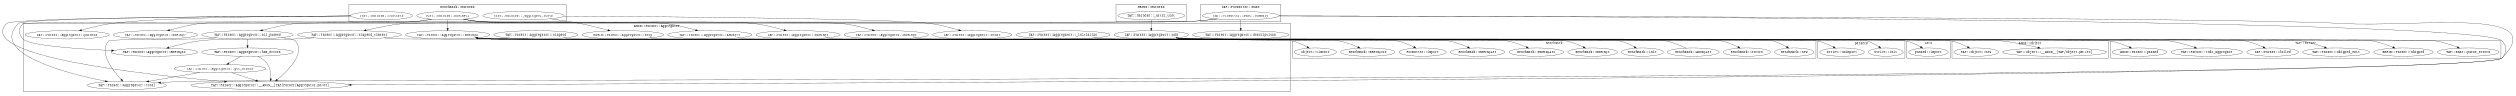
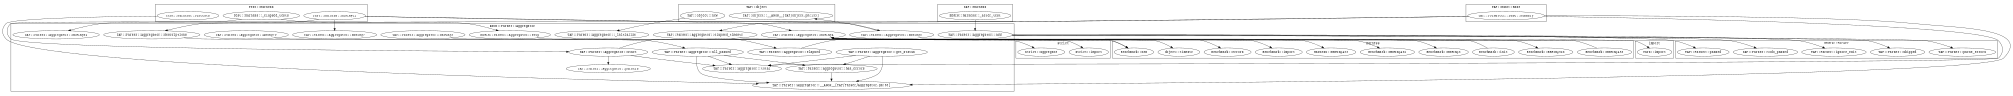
cluster "Benchmark::Harness": label "Benchmark::Harness" -> "Test::Harness"
cluster "BEGIN::Harness": label "BEGIN::Harness" -> "TAP::Harness"
cluster "TAP::Formatter::Base": label "TAP::Formatter::Base" -> "TAP::Base::Base"
node "Test::Harness::_aggregate_tests": label "Test::Harness::_aggregate_tests" -> "Test::Harness::_elapsed_tests"
node "TAP::Harness::_after_test": label "TAP::Harness::_after_test" -> "BEGIN::Harness::_after_test"
edge "Test::Harness::runtests" -> "TAP::Parser::Aggregator::parsers": now "TAP::Parser::Aggregator::start" -> "TAP::Parser::Aggregator::parsers"
edge "Test::Harness::BEGIN@11" -> "TAP::Parser::Aggregator::ANON@79": removed
edge "Test::Harness::BEGIN@11" -> "TAP::Parser::Aggregator::BEGIN@3": removed
edge "TAP::Formatter::Base::summary" -> "TAP::Parser::Aggregator::all_passed": now "TAP::Parser::Aggregator::descriptions" -> "TAP::Parser::Aggregator::all_passed"
edge "Test::Harness::runtests" -> "TAP::Parser::Aggregator::total": now "TAP::Parser::Aggregator::start" -> "TAP::Parser::Aggregator::total"
edge "TAP::Parser::Aggregator::elapsed_timestr" -> "TAP::Parser::Aggregator::BEGIN@62": now "TAP::Parser::Aggregator::elapsed_timestr" -> "TAP::Parser::Aggregator::elapsed"
edge "TAP::Parser::Aggregator::start" -> "Benchmark::new": added
edge "TAP::Parser::Aggregator::BEGIN@4" -> "Benchmark::init": reversed
edge "TAP::Parser::Aggregator::_initialize" -> "TAP::Object::new": reversed
edge "TAP::Parser::Aggregator::add" -> "TAP::Object::__ANON__[TAP/Object.pm:153]": now "TAP::Parser::Aggregator::BEGIN@5" -> "TAP::Object::__ANON__[TAP/Object.pm:153]"
cluster "Benchmark": label "Benchmark" -> "Harness"
cluster "parsers": label "parsers" -> "strict"
cluster "vars": label "vars" -> "import"
cluster "ANON::Object": label "ANON::Object" -> "TAP::Object"
cluster "TAP::Parser": label "TAP::Parser" -> "BEGIN::Parser"
node "Formatter::import": label "Formatter::import" -> "Benchmark::import"
node "Benchmark::BEGIN@433": label "Benchmark::BEGIN@433" -> "Harness::BEGIN@433"
node "Benchmark::ANON@453": label "Benchmark::ANON@453" -> "Benchmark::BEGIN@453"
node "strict::unimport": label "strict::unimport" -> "strict::aggregate"
node "strict::init": label "strict::init" -> "strict::import"
node "passed::import": label "passed::import" -> "vars::import"
node "ANON::Parser::passed": label "ANON::Parser::passed" -> "TAP::Parser::passed"
node "TAP::Parser::todo_aggregate": label "TAP::Parser::todo_aggregate" -> "TAP::Parser::todo_passed"
node "TAP::Parser::failed": removed
node "TAP::Parser::skipped_exit": label "TAP::Parser::skipped_exit" -> "TAP::Parser::ignore_exit"
node "BEGIN::Parser::skipped": label "BEGIN::Parser::skipped" -> "TAP::Parser::skipped"
node "TAP::Base::parse_errors": label "TAP::Base::parse_errors" -> "TAP::Parser::parse_errors"
edge "TAP::Parser::Aggregator::has_errors" -> "TAP::Parser::Aggregator::get_status": reversed
